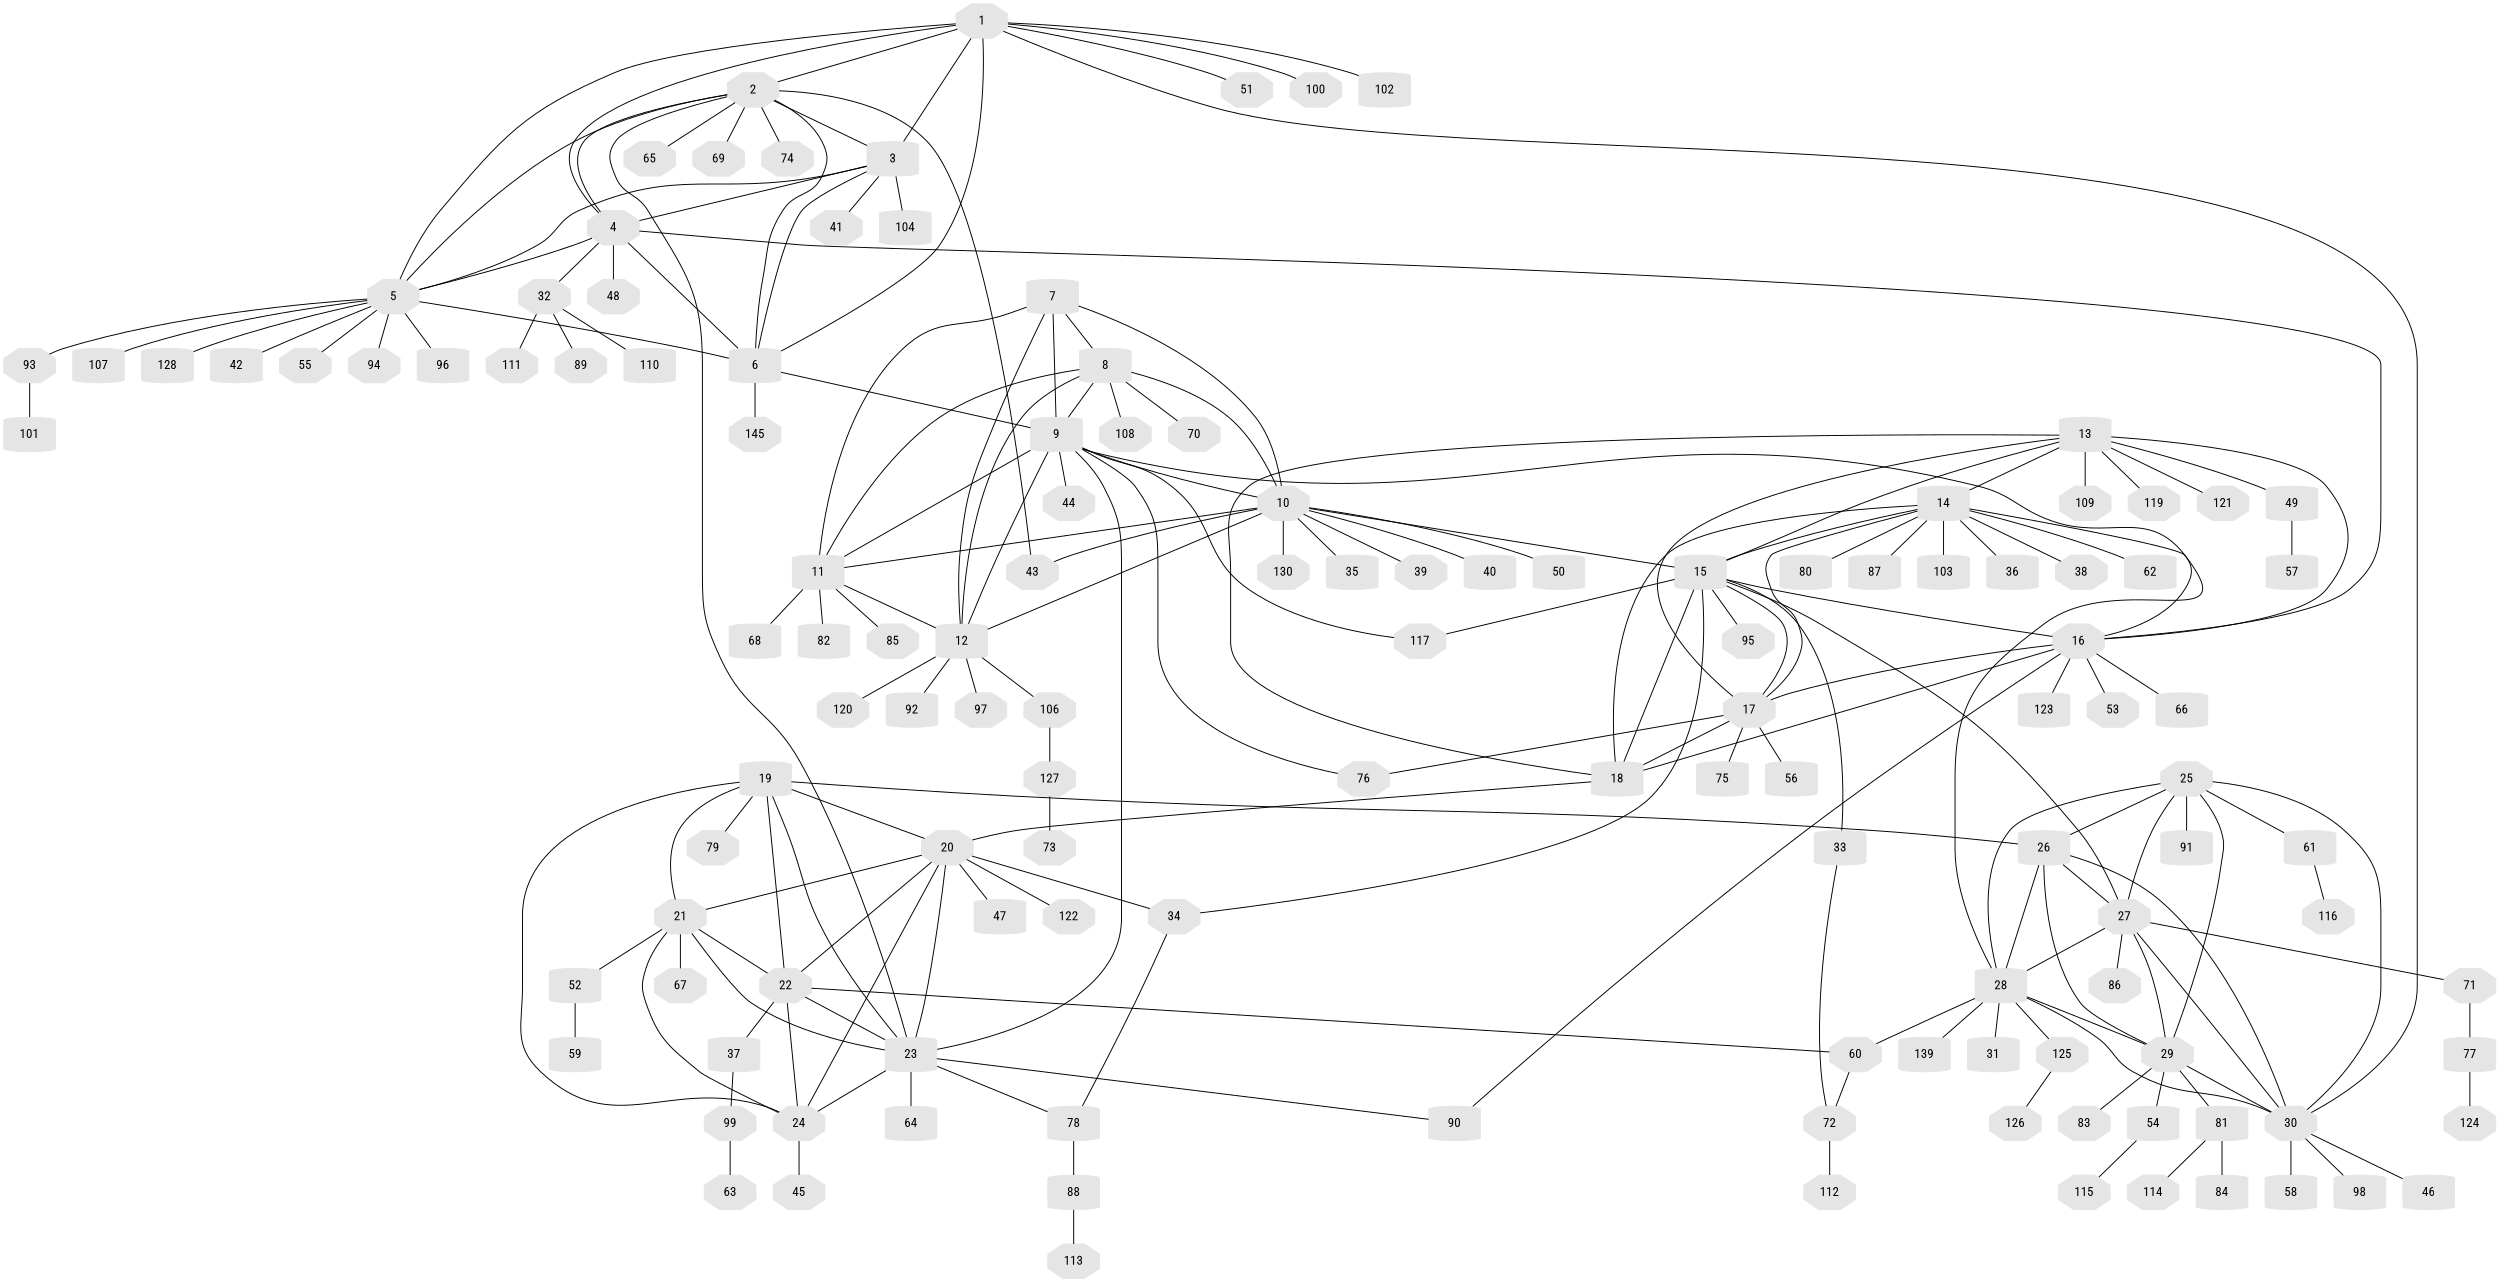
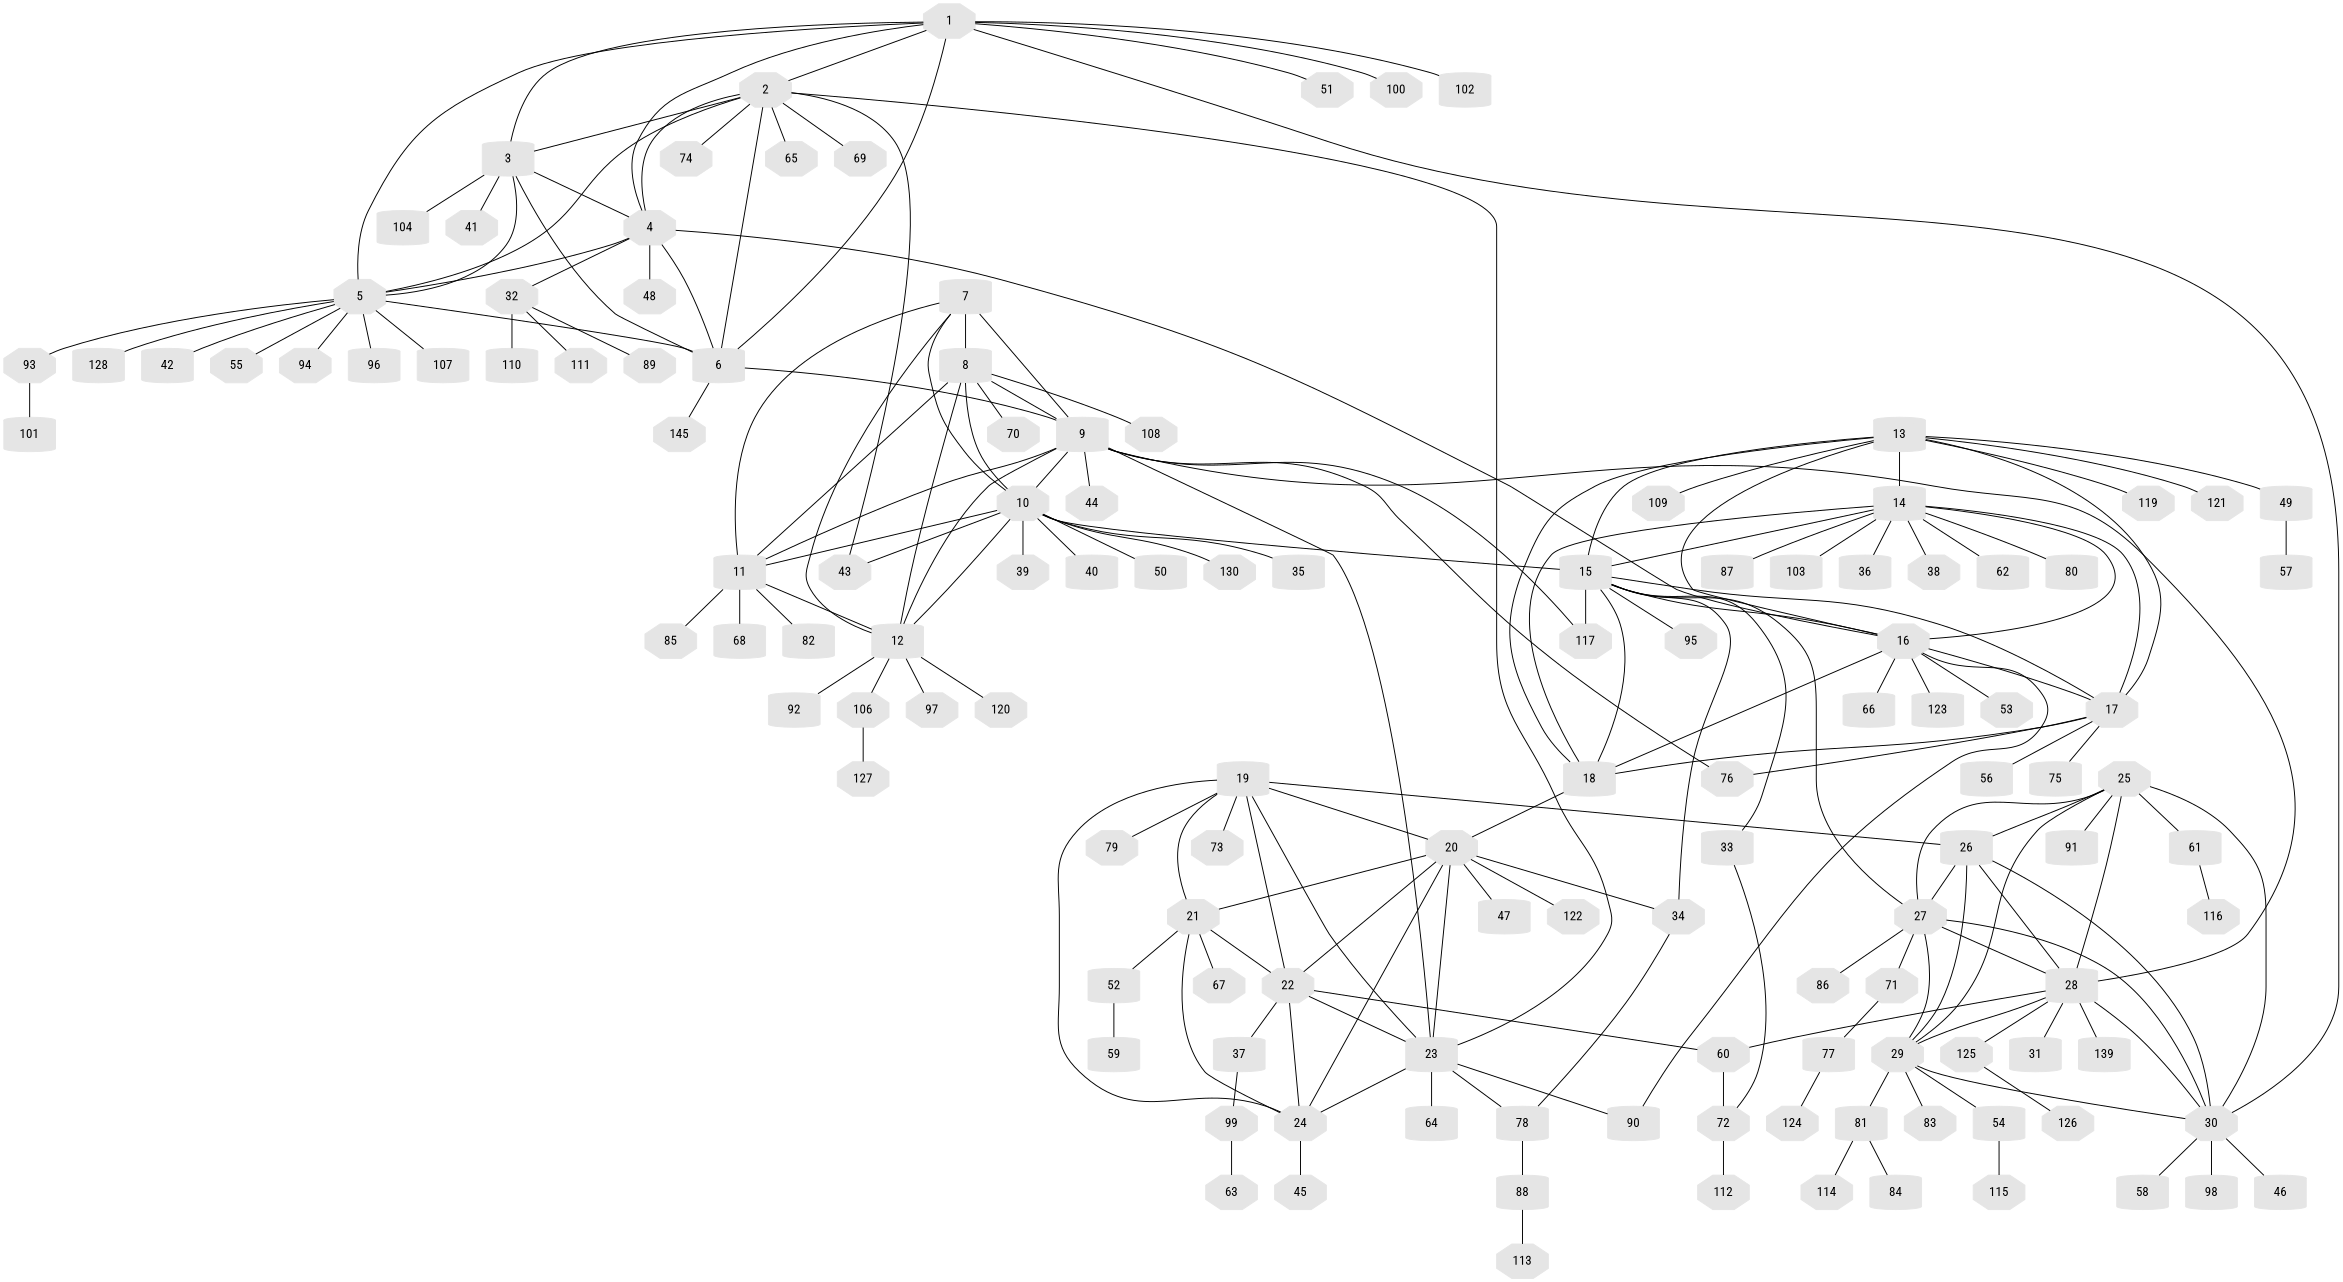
edge "127" -- "73": now "19" -- "73"
edge "21" -- "23": removed
